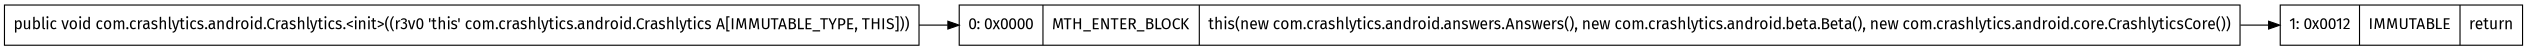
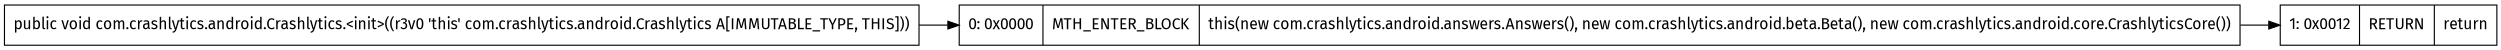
node "1: 0x0012": text "IMMUTABLE" -> "RETURN"
